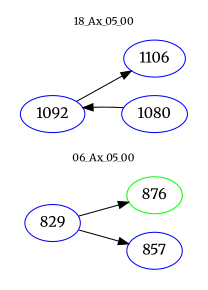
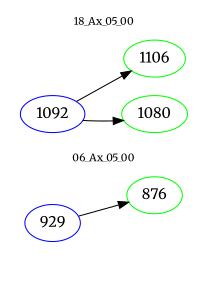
node "1106": color blue -> green
edge "1080" -> "1092": reversed
node "1080": color blue -> green
node "829": label "829" -> "929"
node "857": removed
